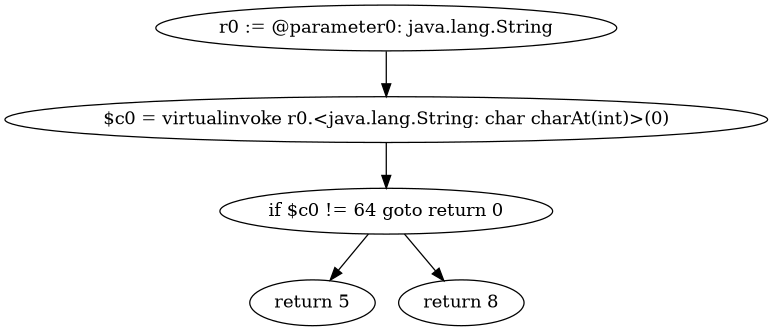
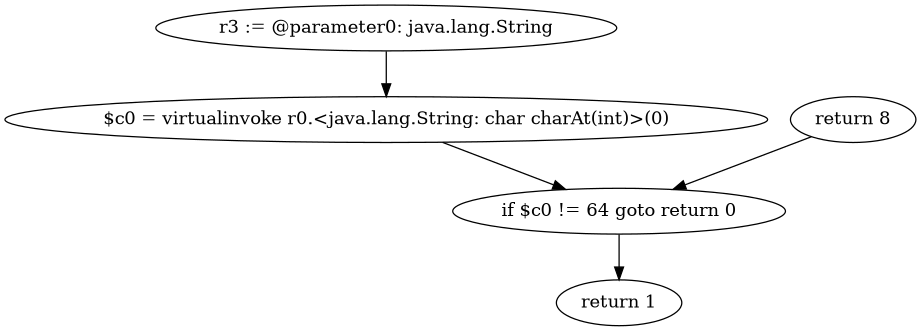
node "r0 := @parameter0: java.lang.String": label "r0 := @parameter0: java.lang.String" -> "r3 := @parameter0: java.lang.String"
edge "if $c0 != 64 goto return 0" -> "return 8": reversed
node "return 5": label "return 5" -> "return 1"
